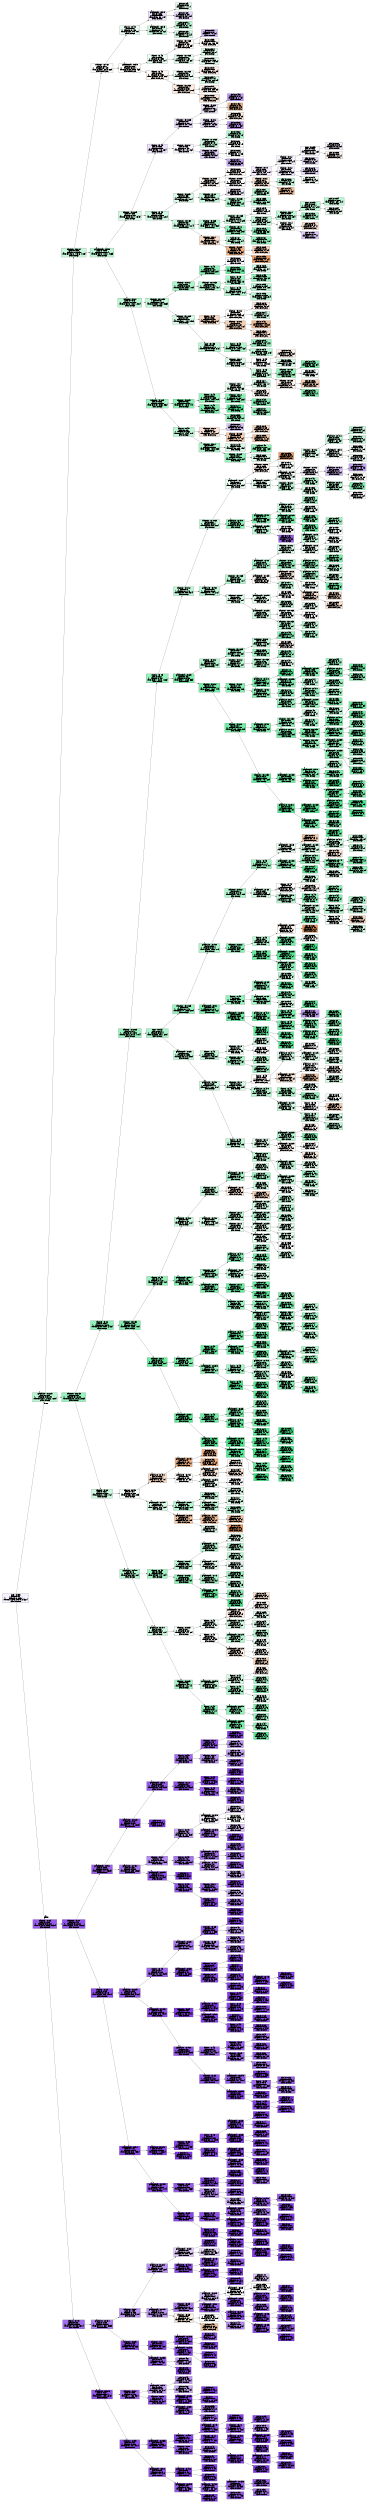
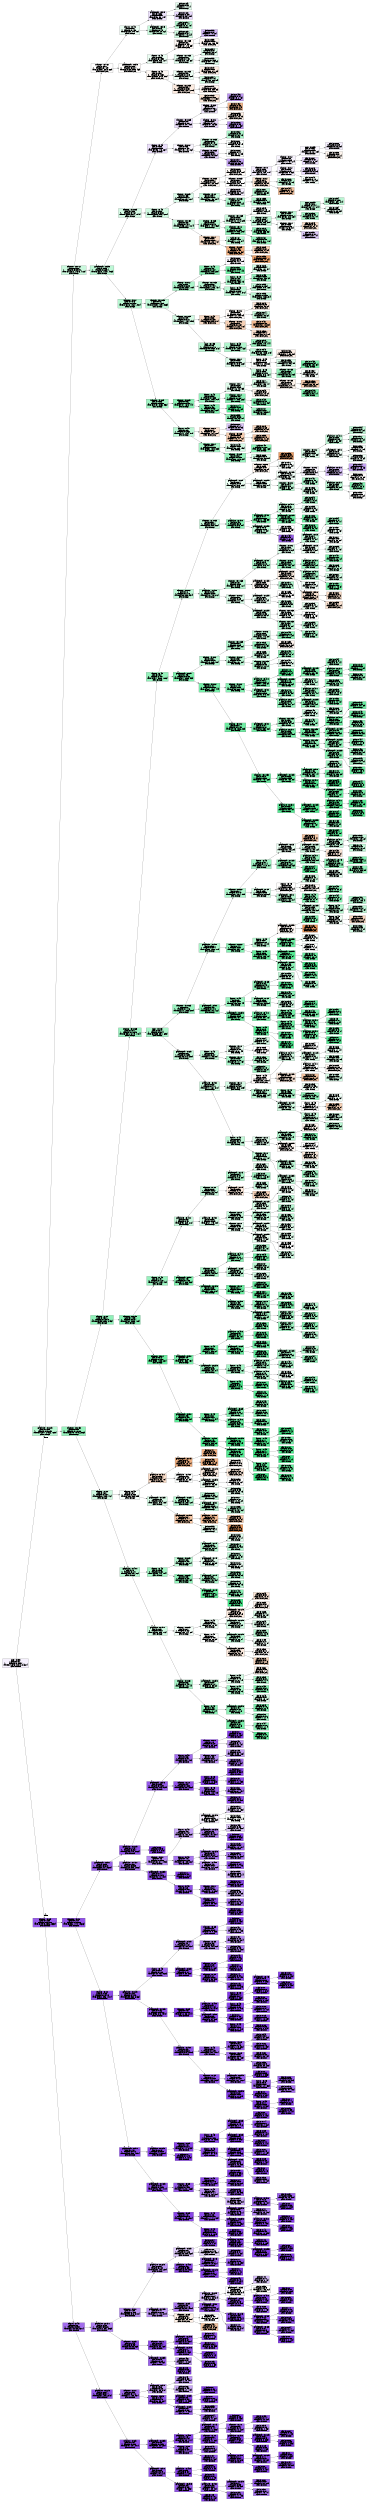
node "gini = 0.635 samples = 84 value = [24, 40, 20] class = DCP": added
node "gini = 0.0 samples = 41 value = [0, 41, 0] class = DCP": fillcolor #39e581 -> #fbfefc
node "gini = 0.422 samples = 362 value = [35, 266, 61] class = DCP": fillcolor #bb94f1 -> #78eda9
